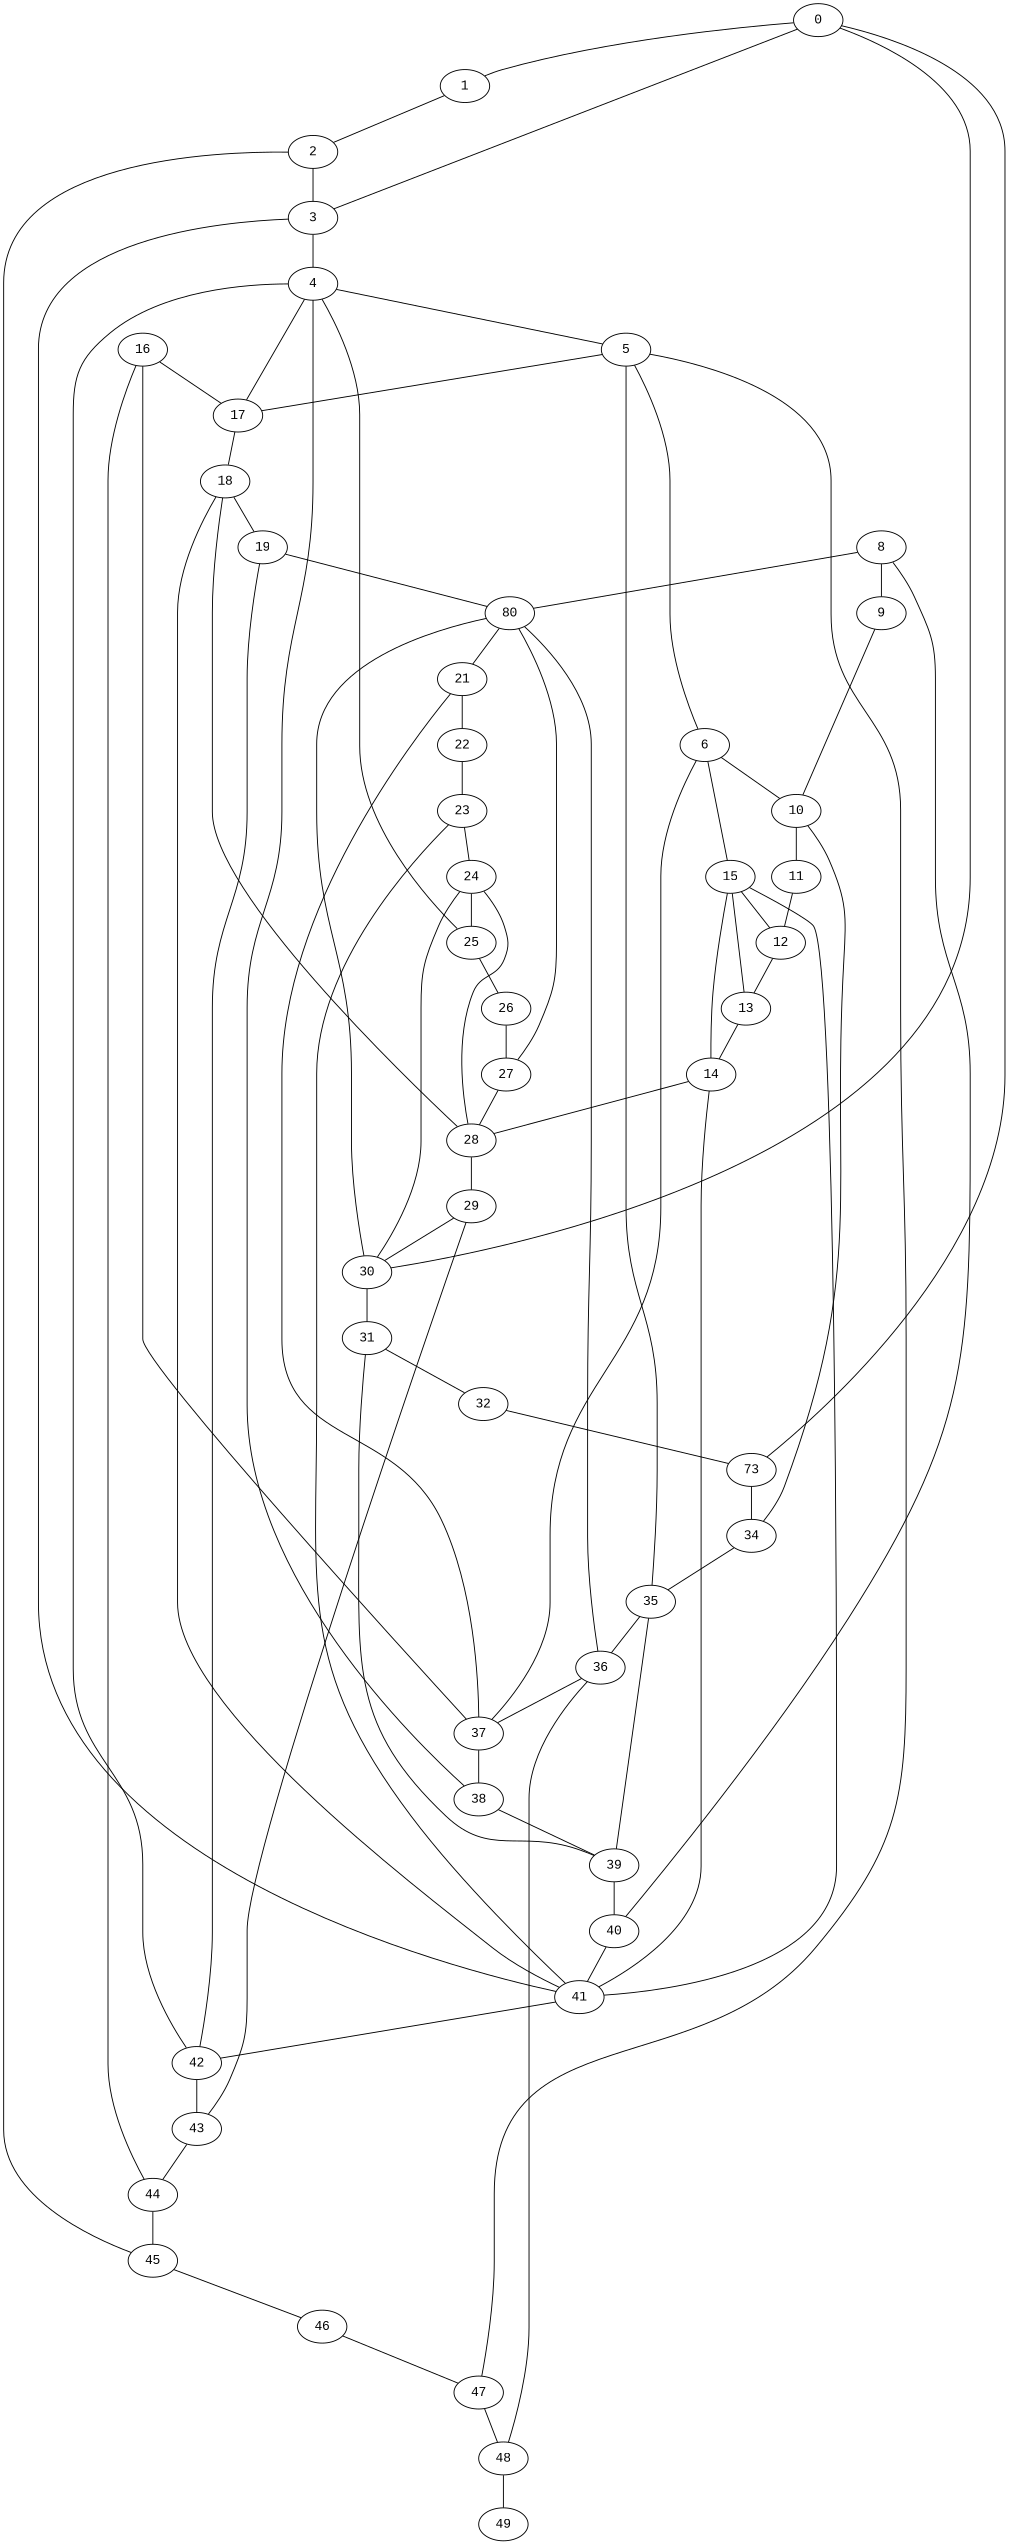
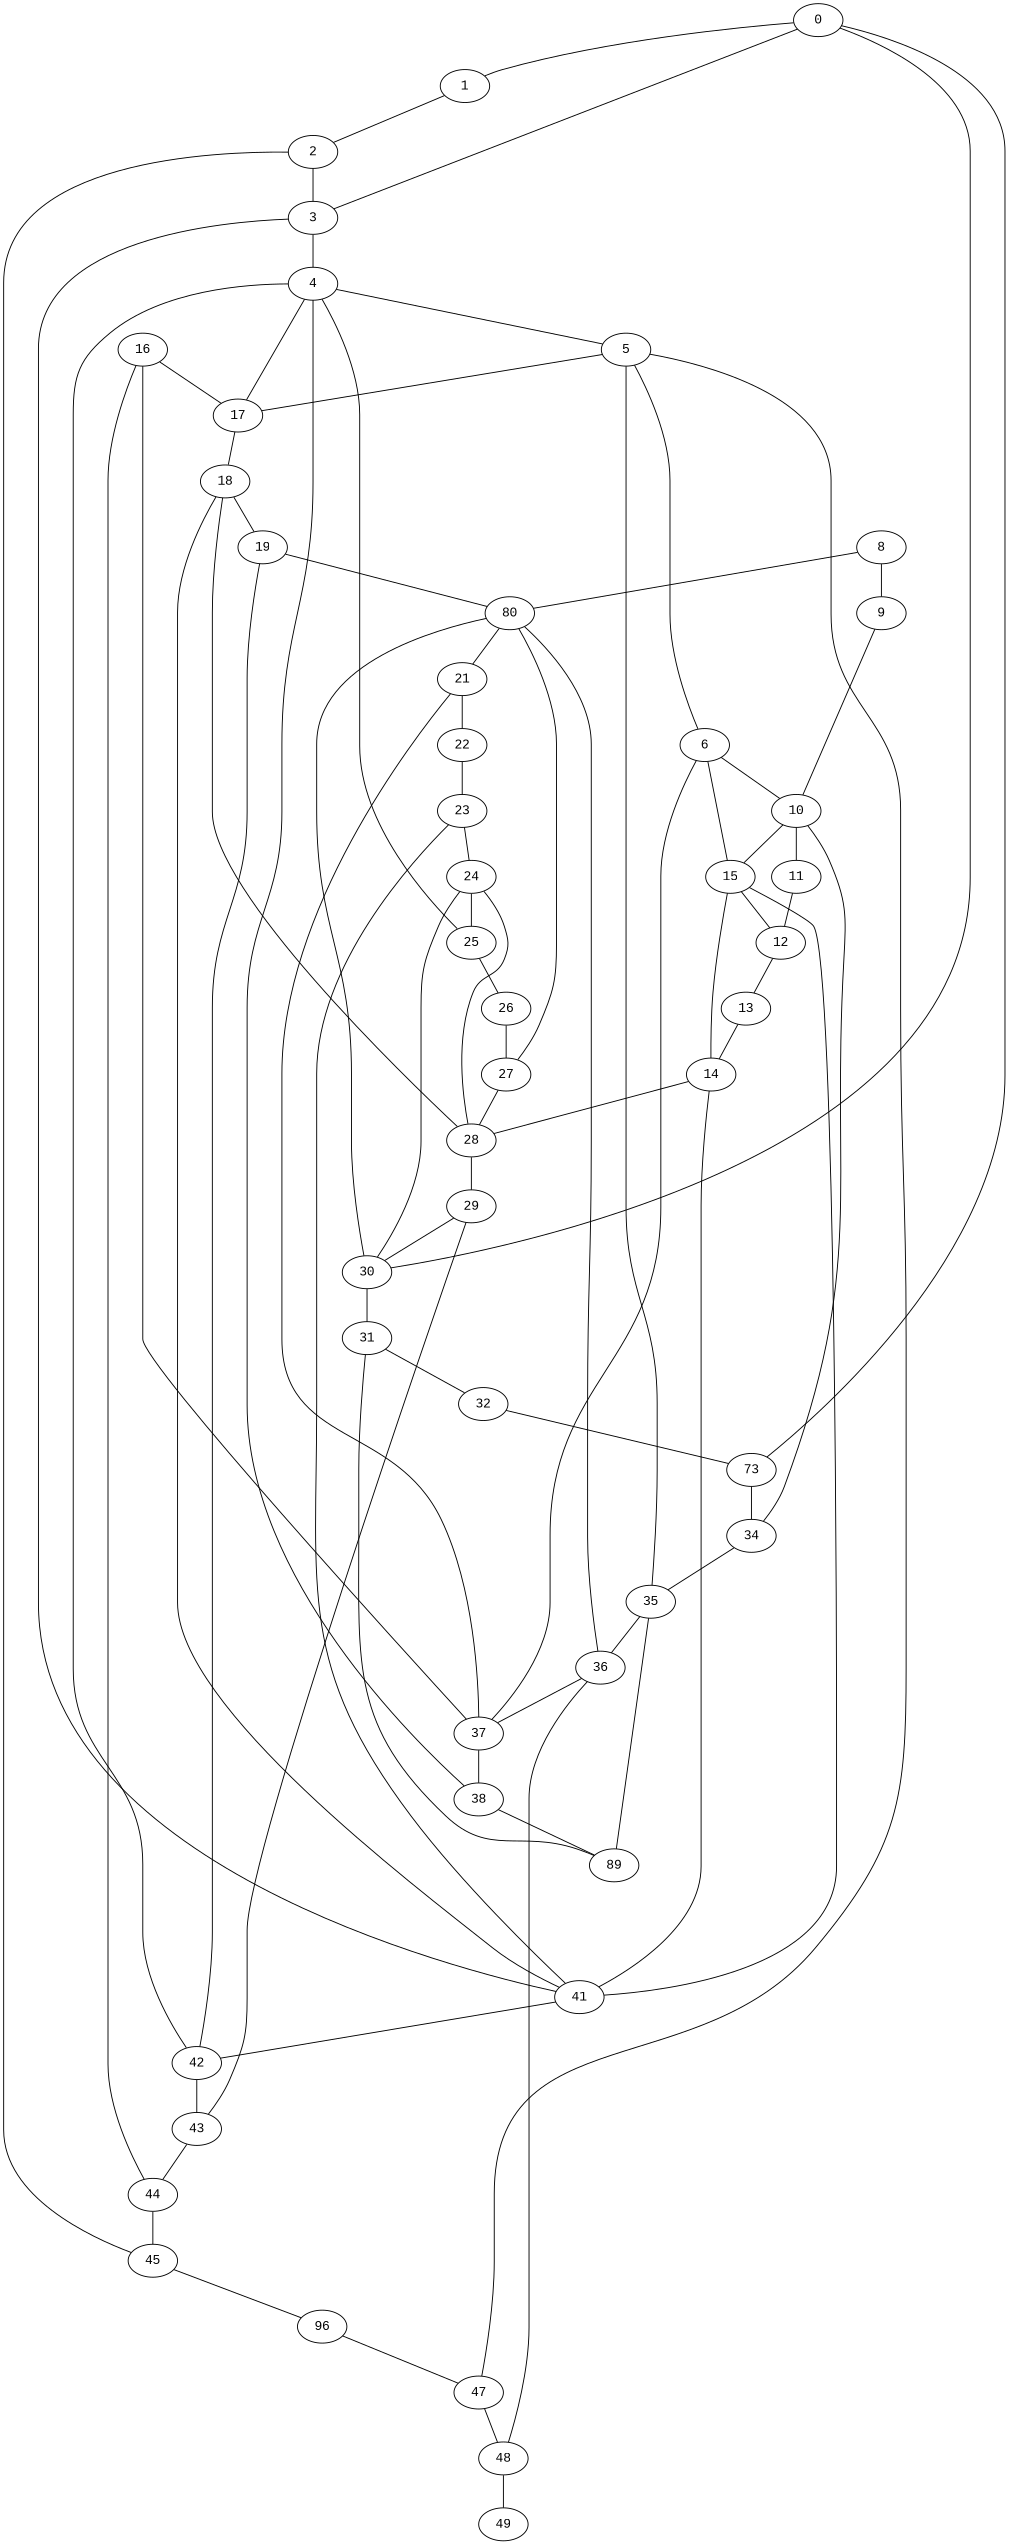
edge "15" -- "13": now "15" -- "10"
node "39": label "39" -> "89"
node "40": removed
node "46": label "46" -> "96"
